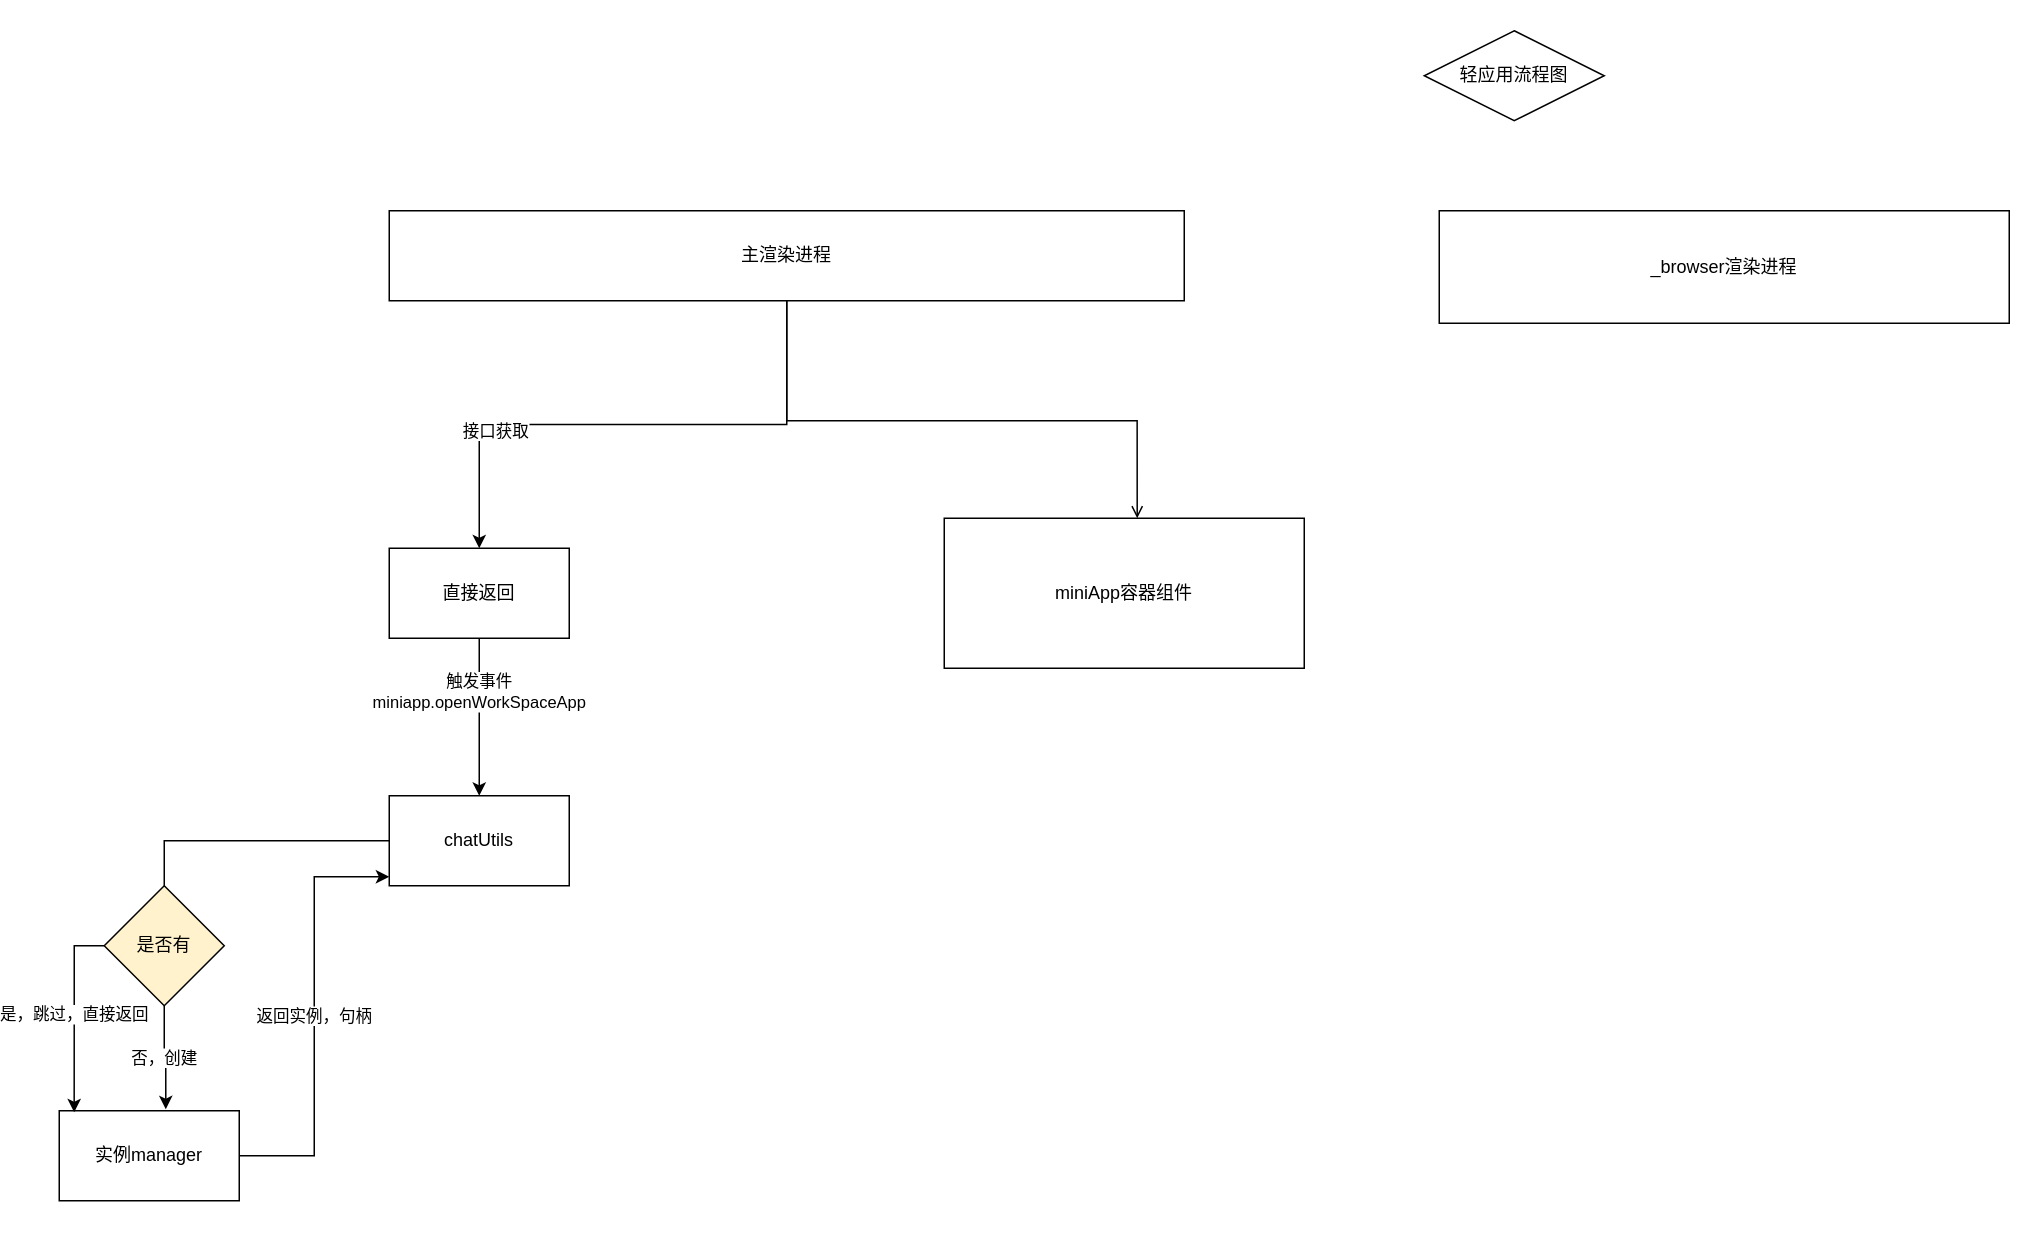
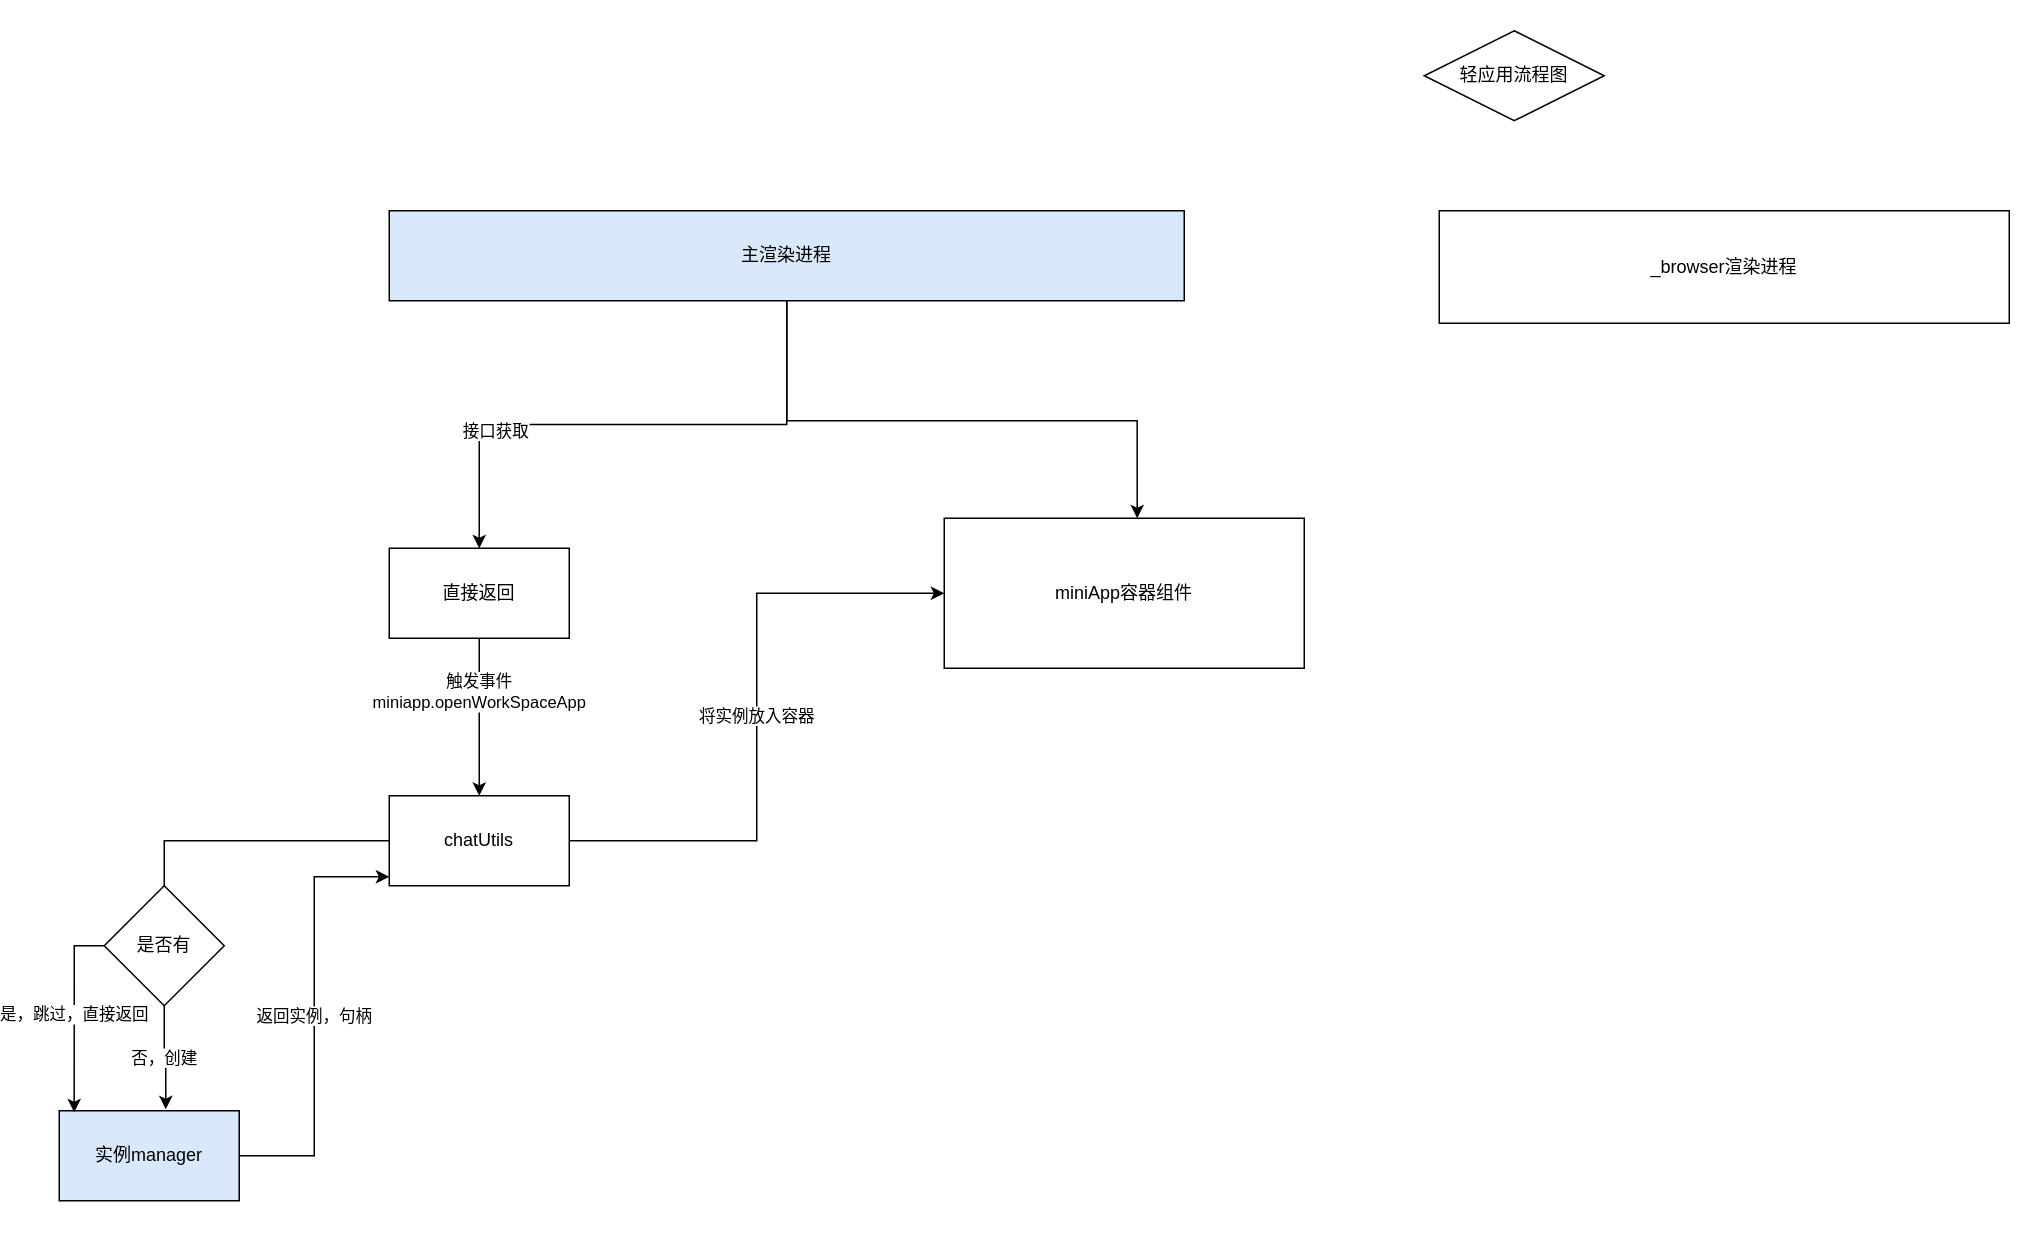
node "主渲染进程": fillcolor #ffffff -> #dae8fc
edge "主渲染进程" -> "miniApp容器组件": arrowhead open -> classic
edge "chatUtils" -> "miniApp容器组件": added, label "将实例放入容器"
node "是否有": fillcolor #fff2cc -> #ffffff
node "实例manager": fillcolor #ffffff -> #dae8fc
